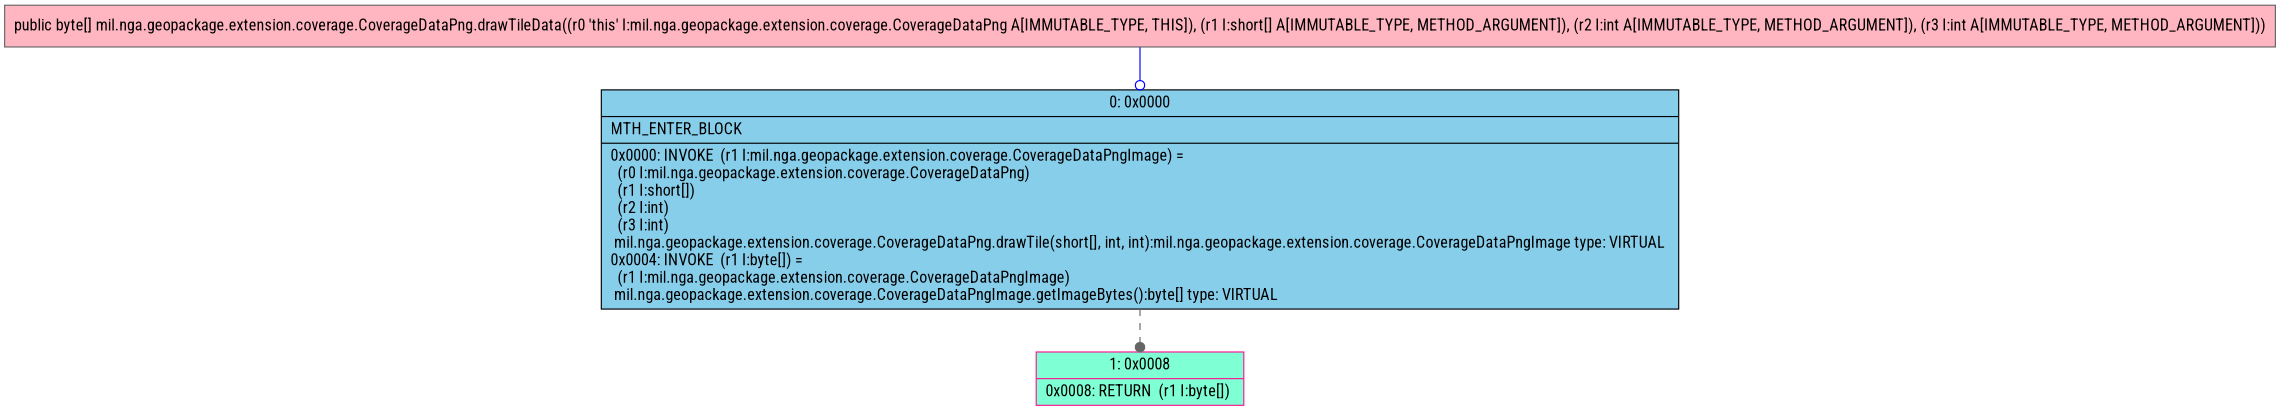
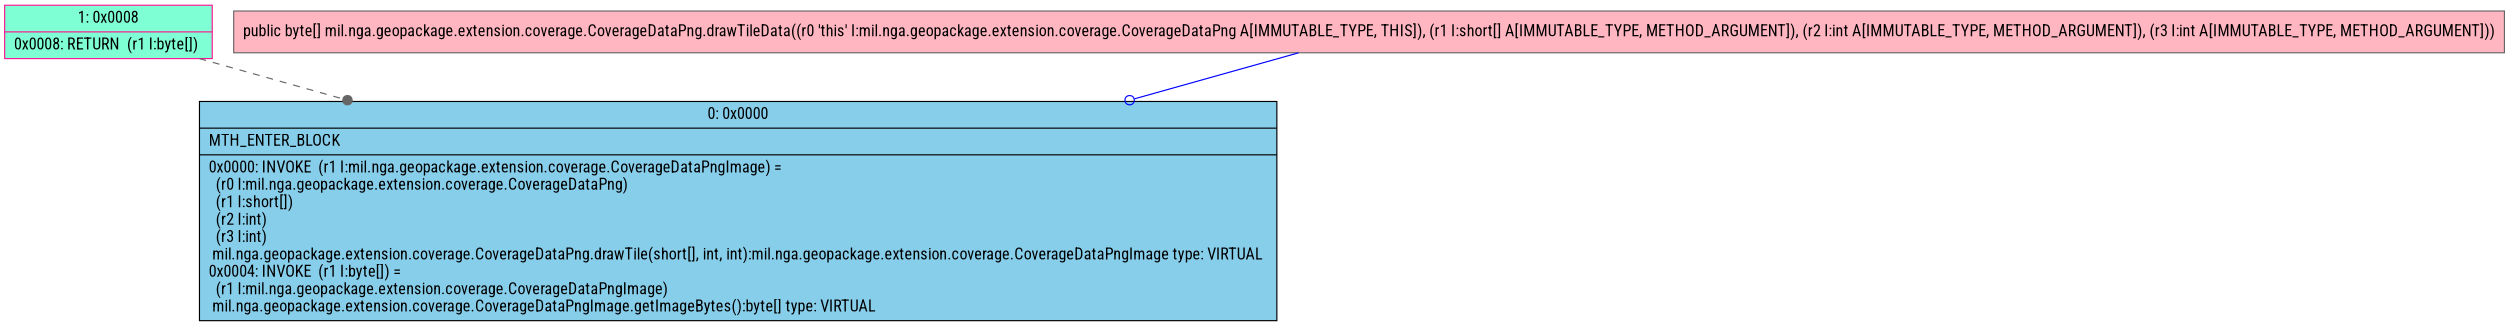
edge "0: 0x0000" -> "1: 0x0008": reversed
